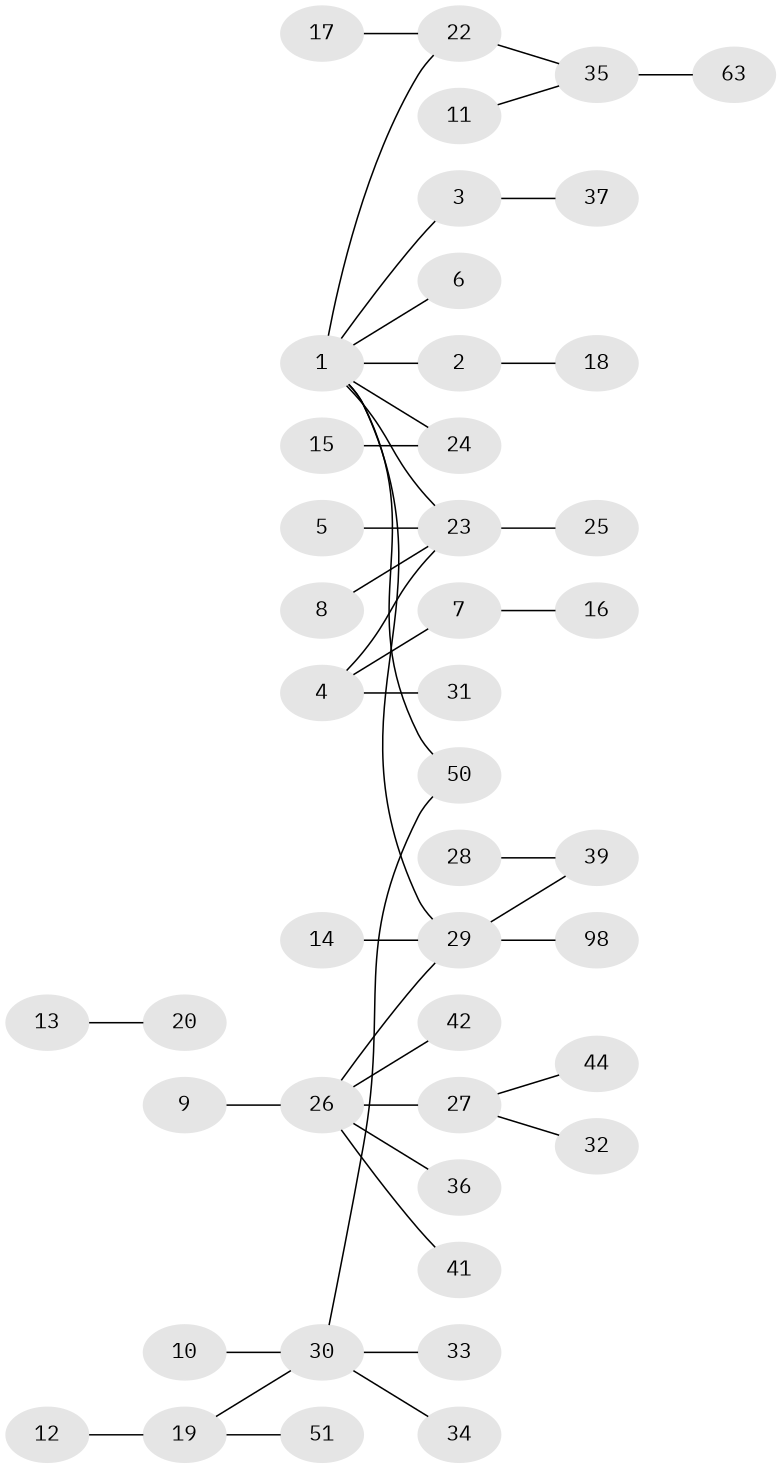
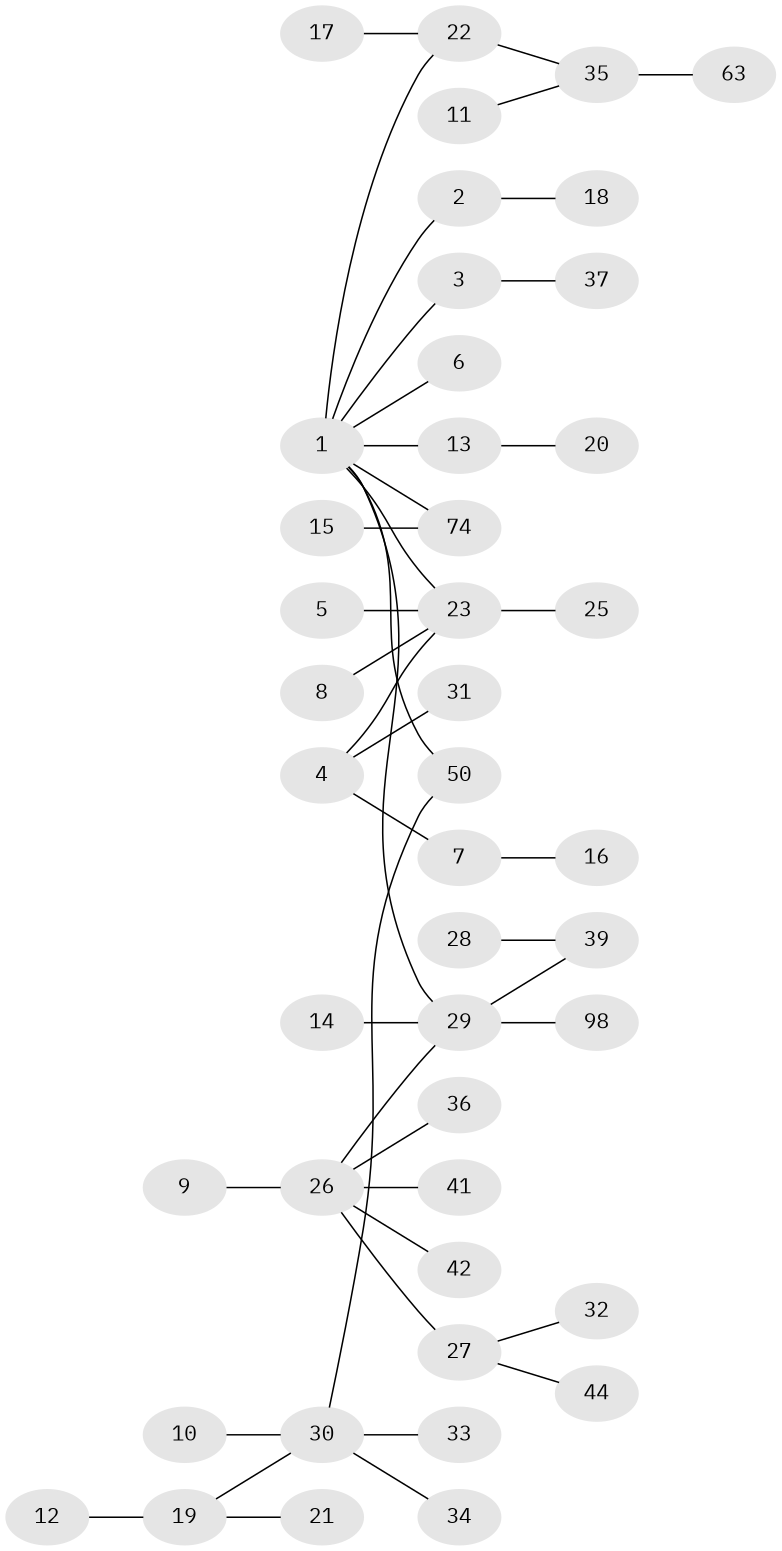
edge "1" -- "13": added
node "24": label "24" -> "74"
node "51": label "51" -> "21"
